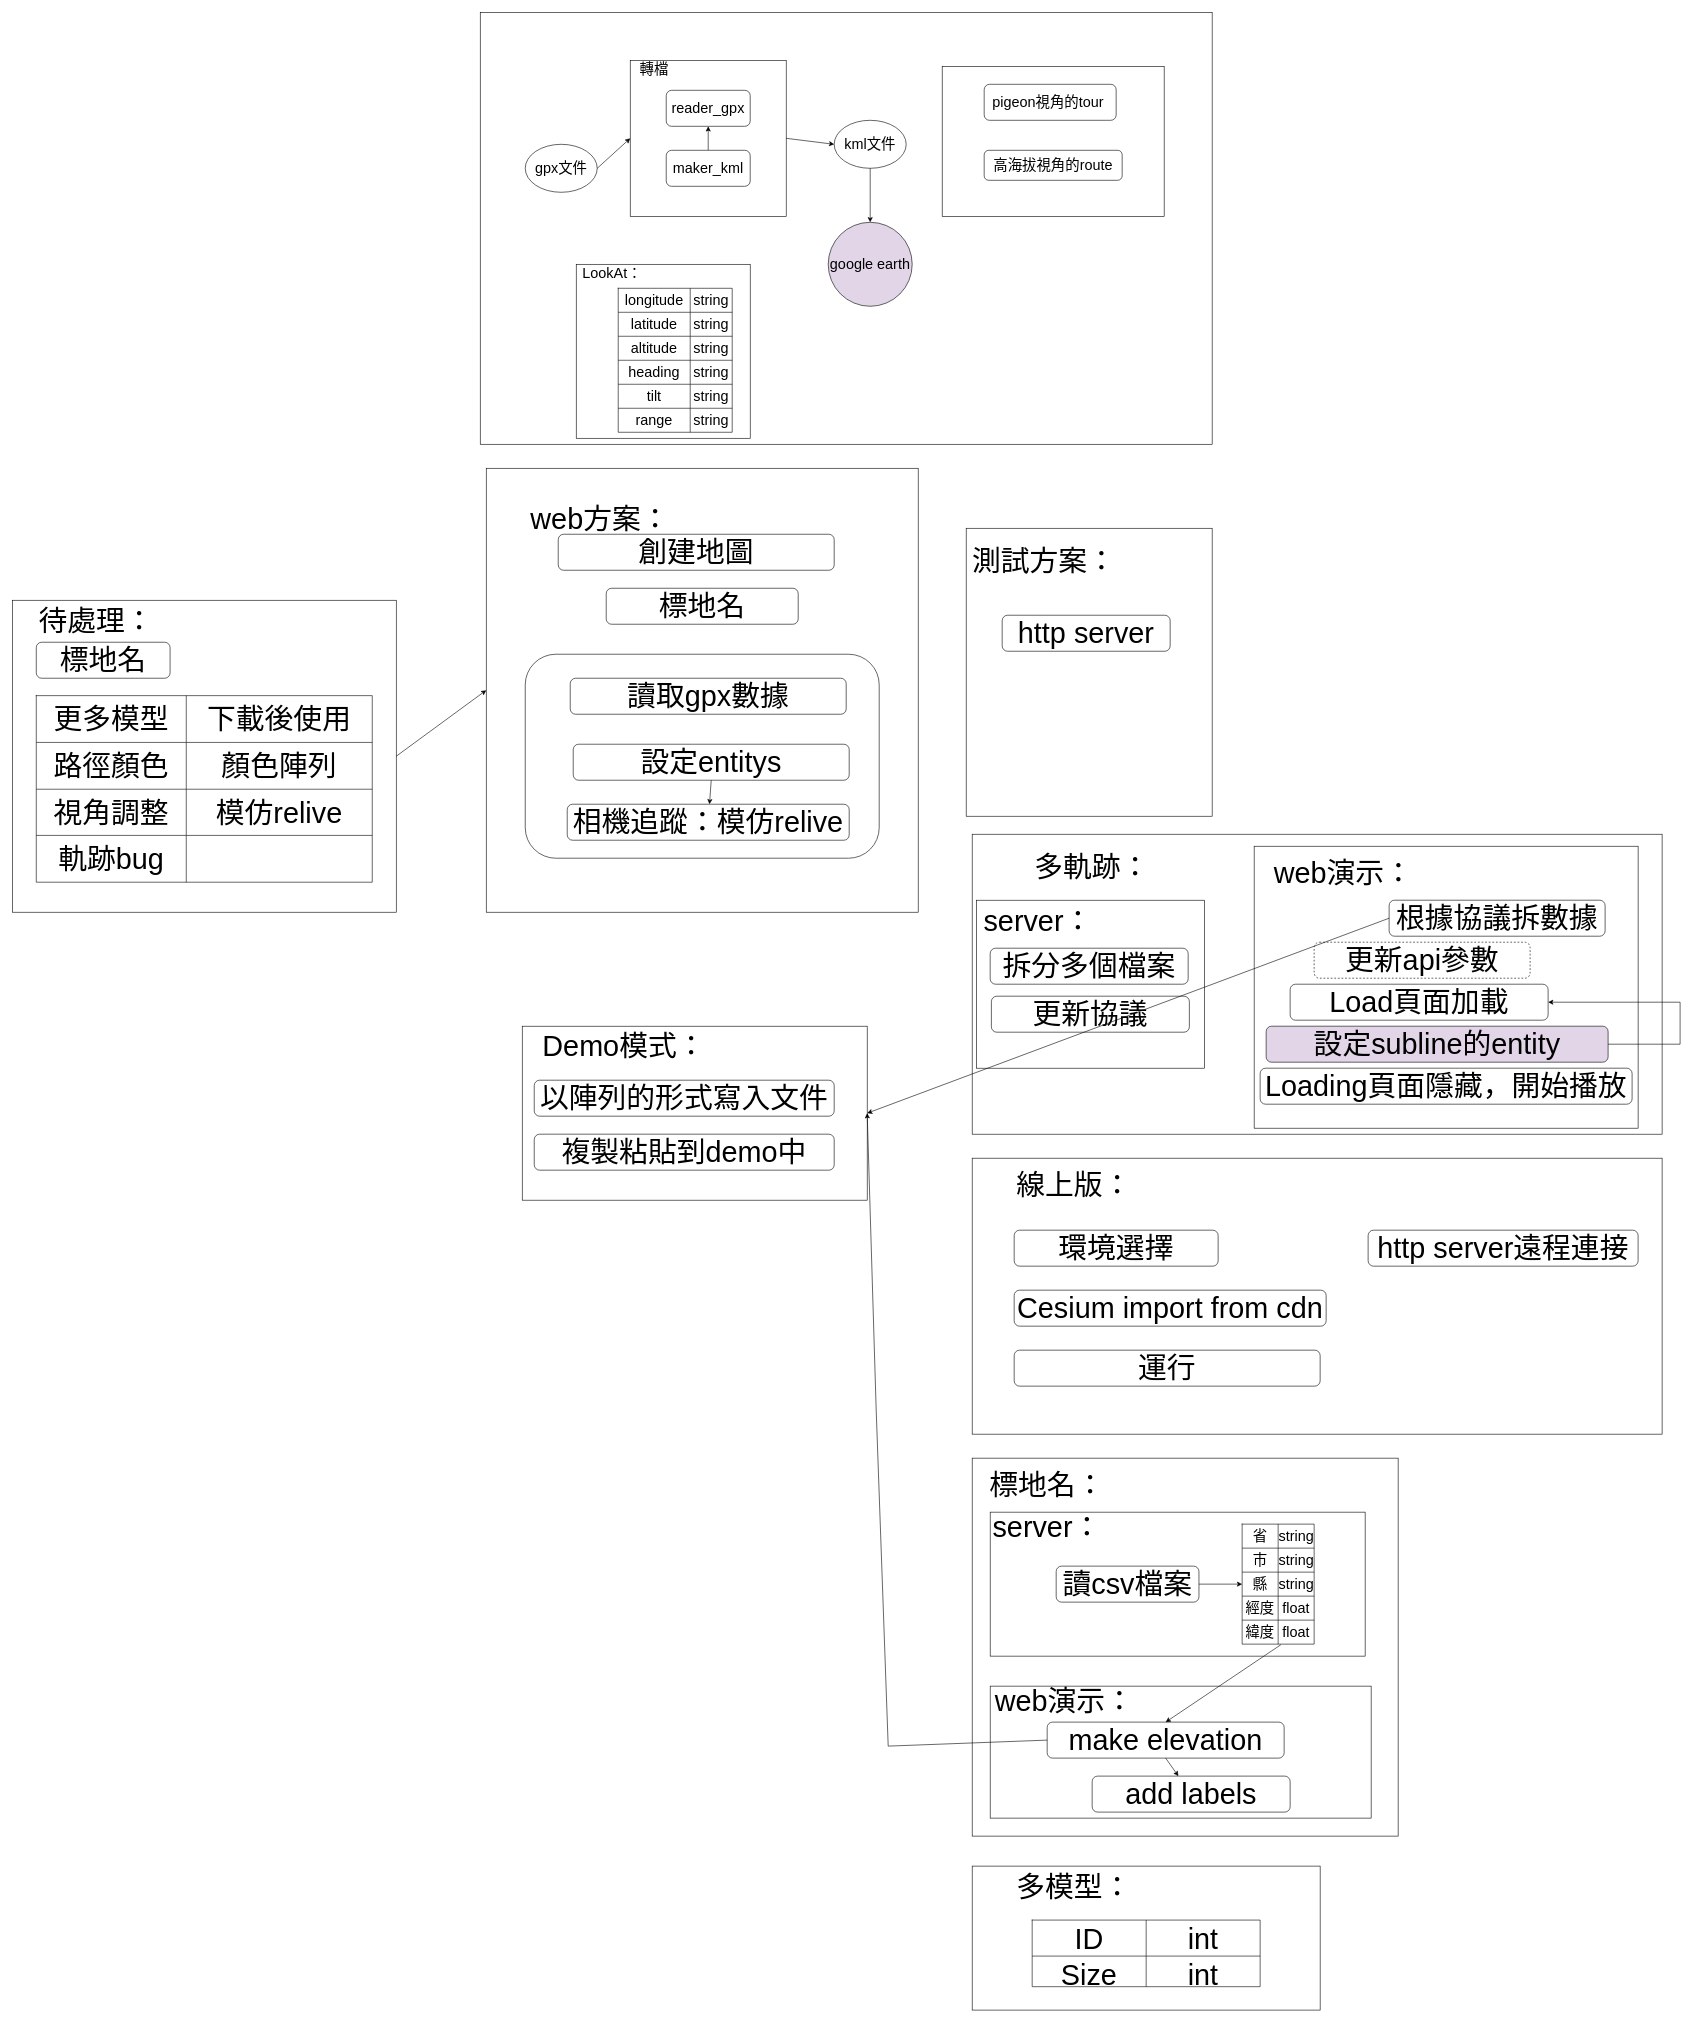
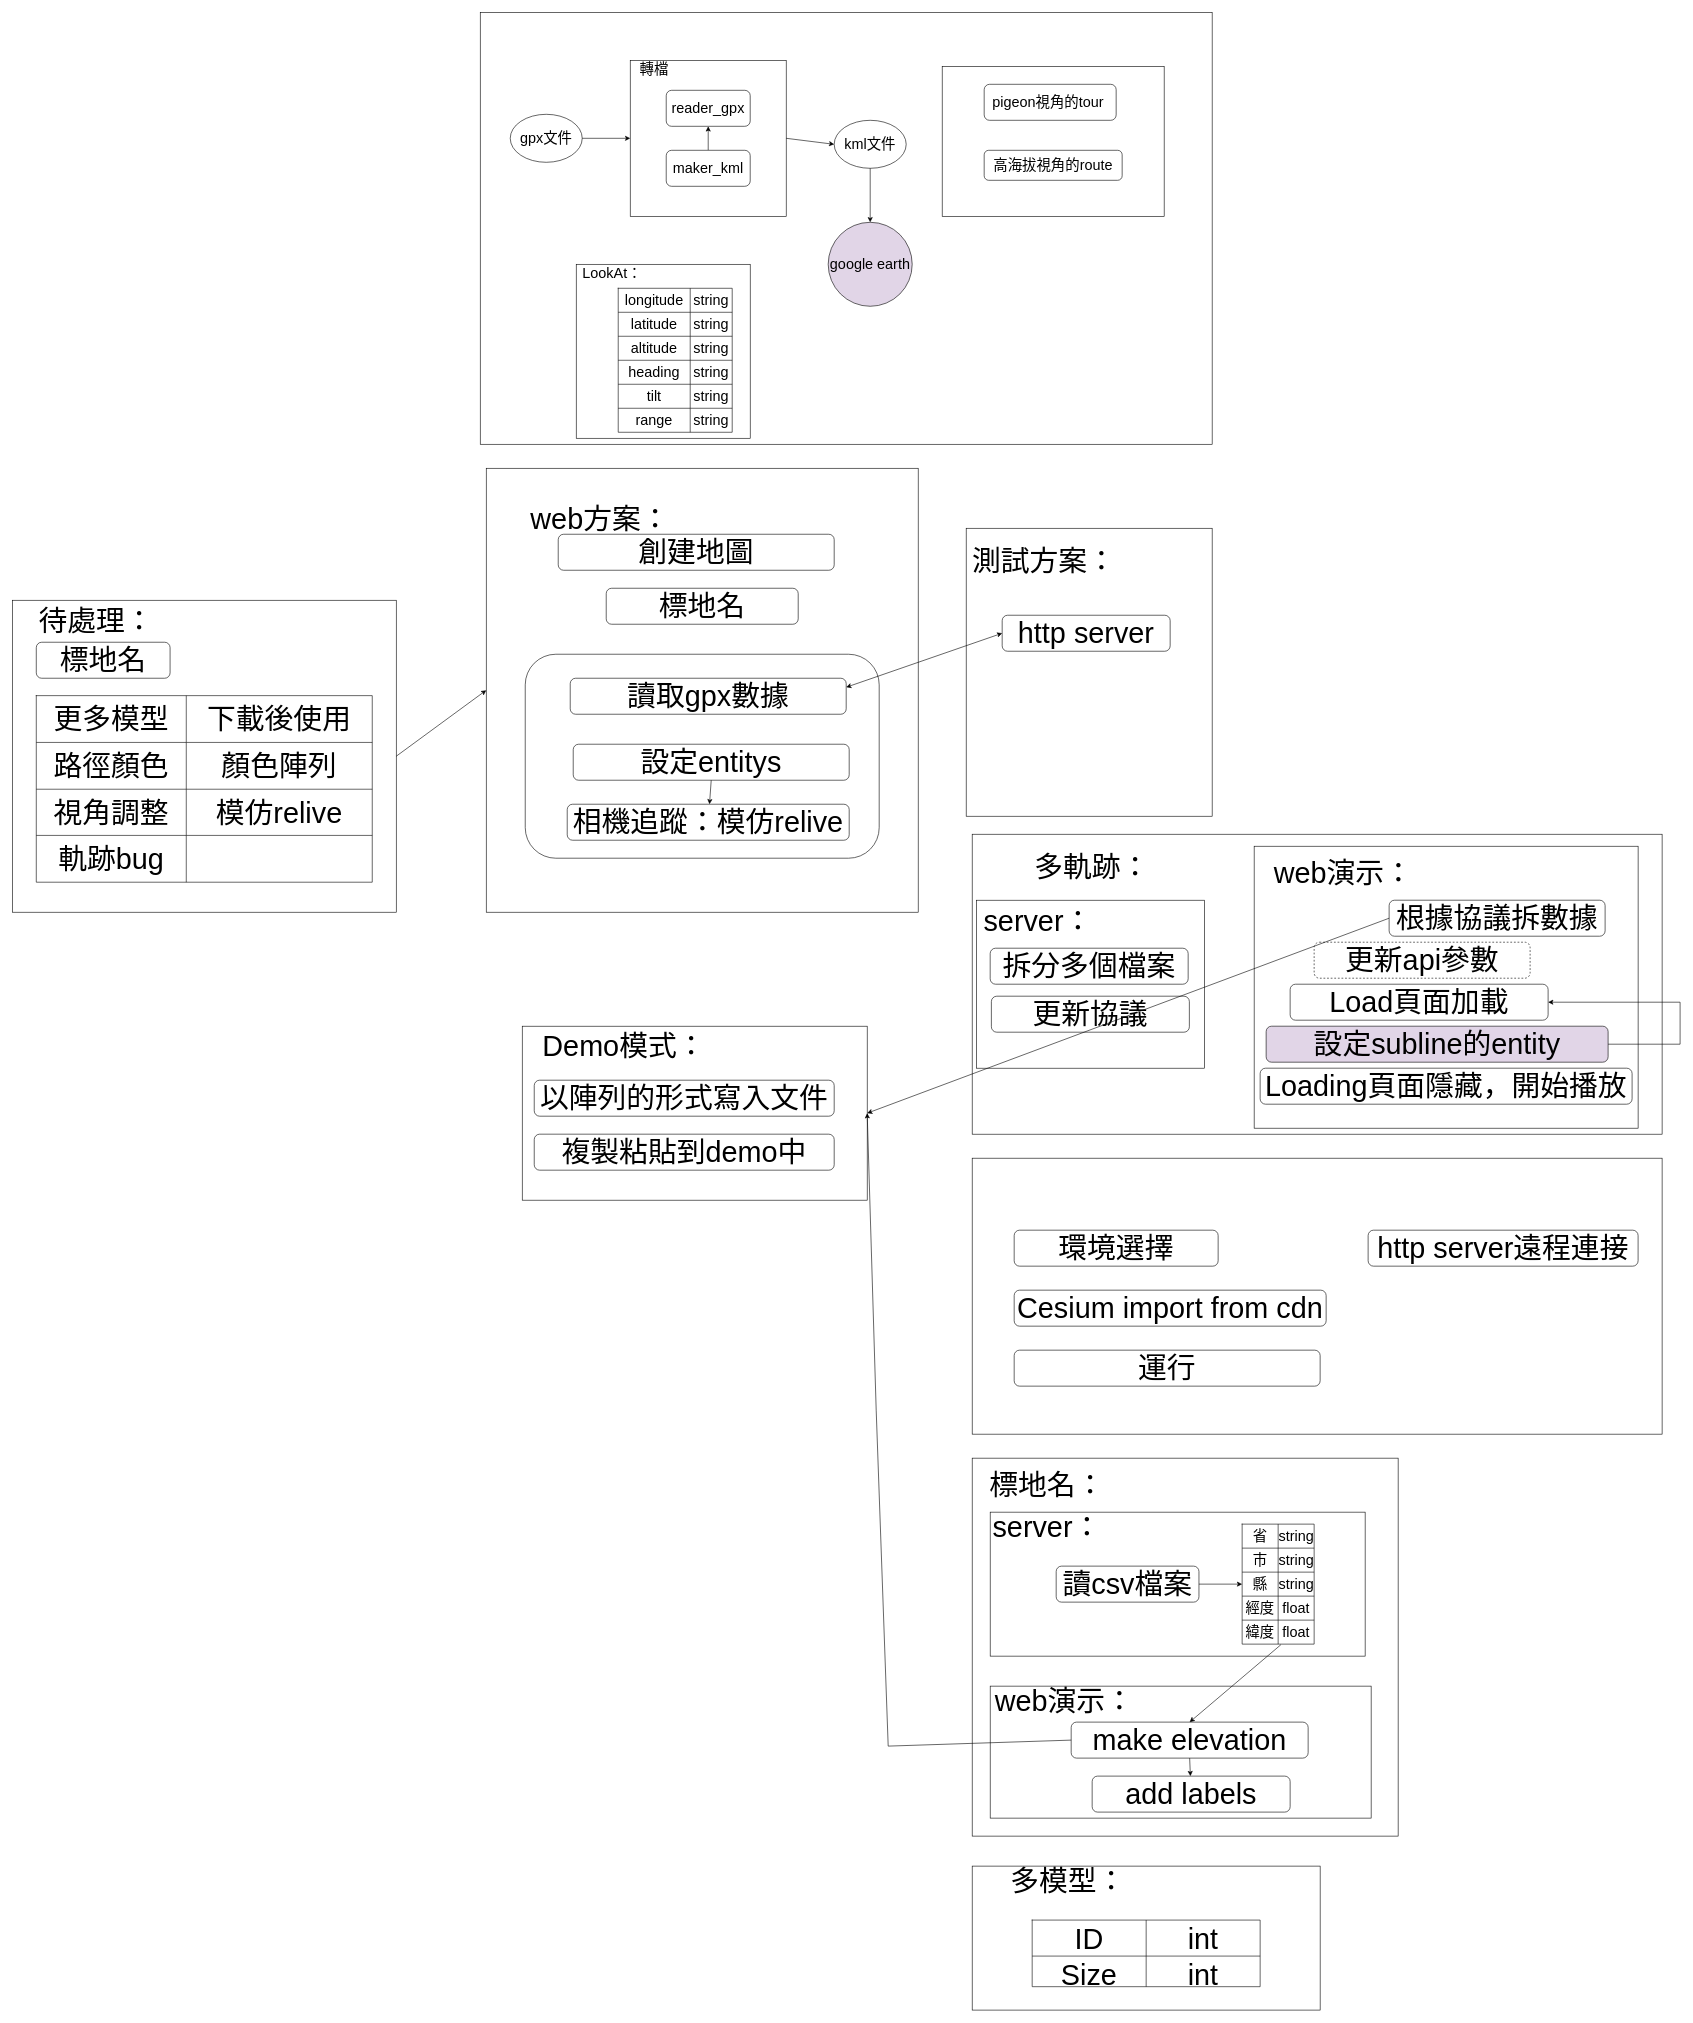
node "gpx文件": moved (561, 168) -> (546, 138)
edge "http server" -- "讀取gpx數據": added
node "線上版：": removed
node "make elevation": moved (1166, 1740) -> (1190, 1740)
node "多模型：": moved (1074, 1887) -> (1068, 1881)
